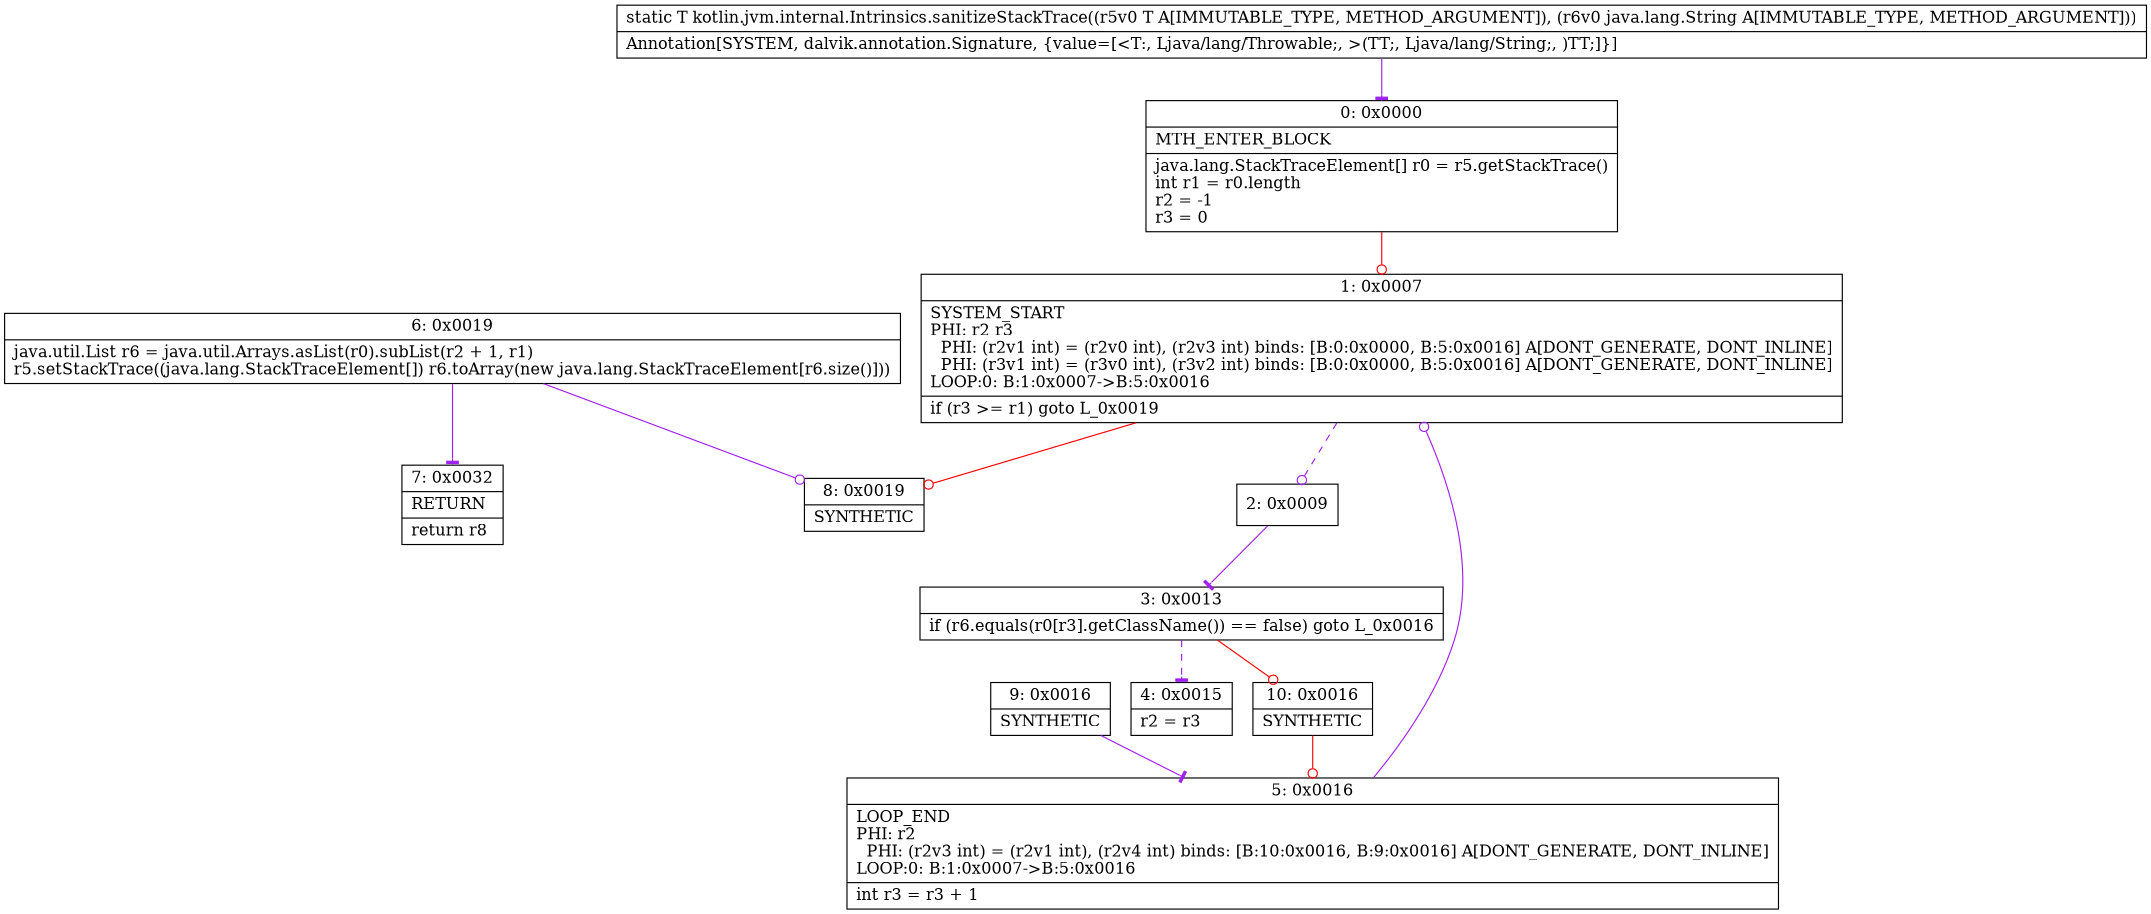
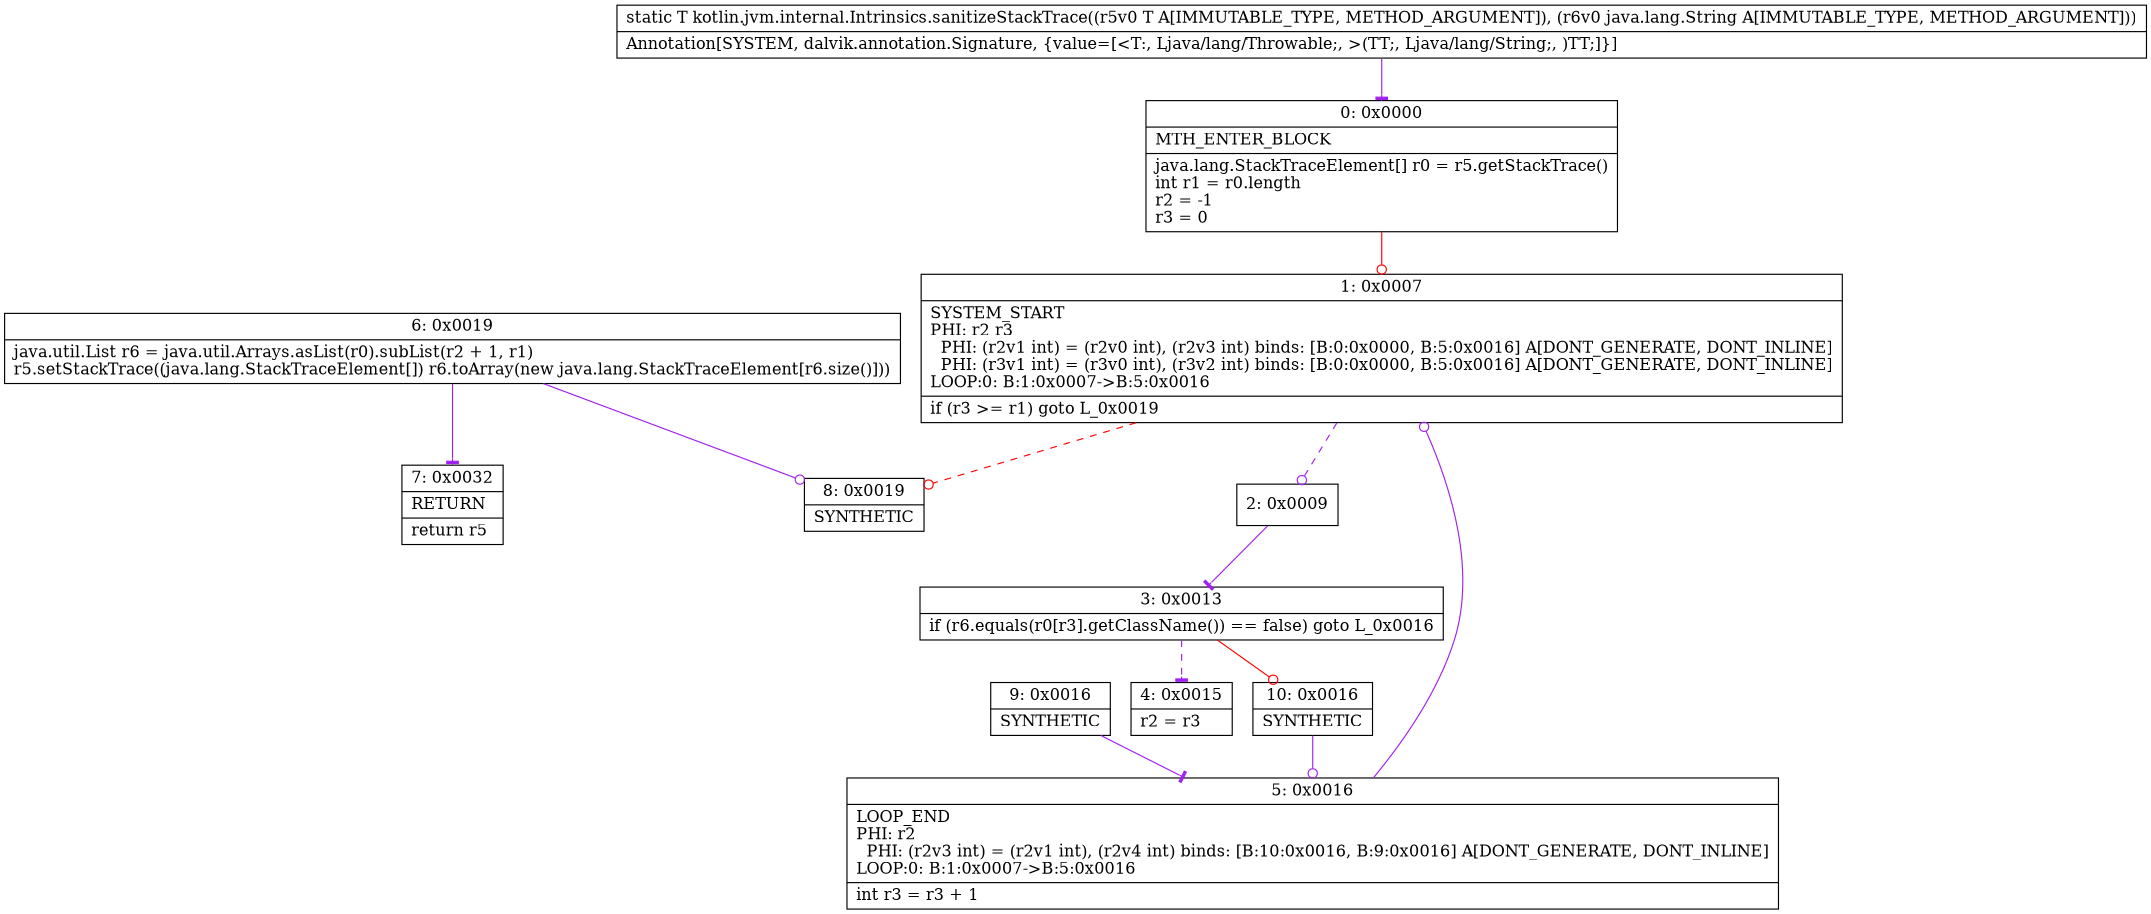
edge "1: 0x0007" -> "8: 0x0019": style solid -> dashed
node "7: 0x0032": text "return r8" -> "return r5"
edge "10: 0x0016" -> "5: 0x0016": color red -> purple
